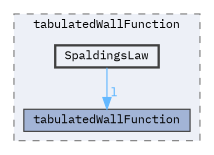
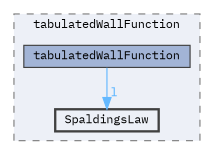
edge "SpaldingsLaw" -> "tabulatedWallFunction": reversed
